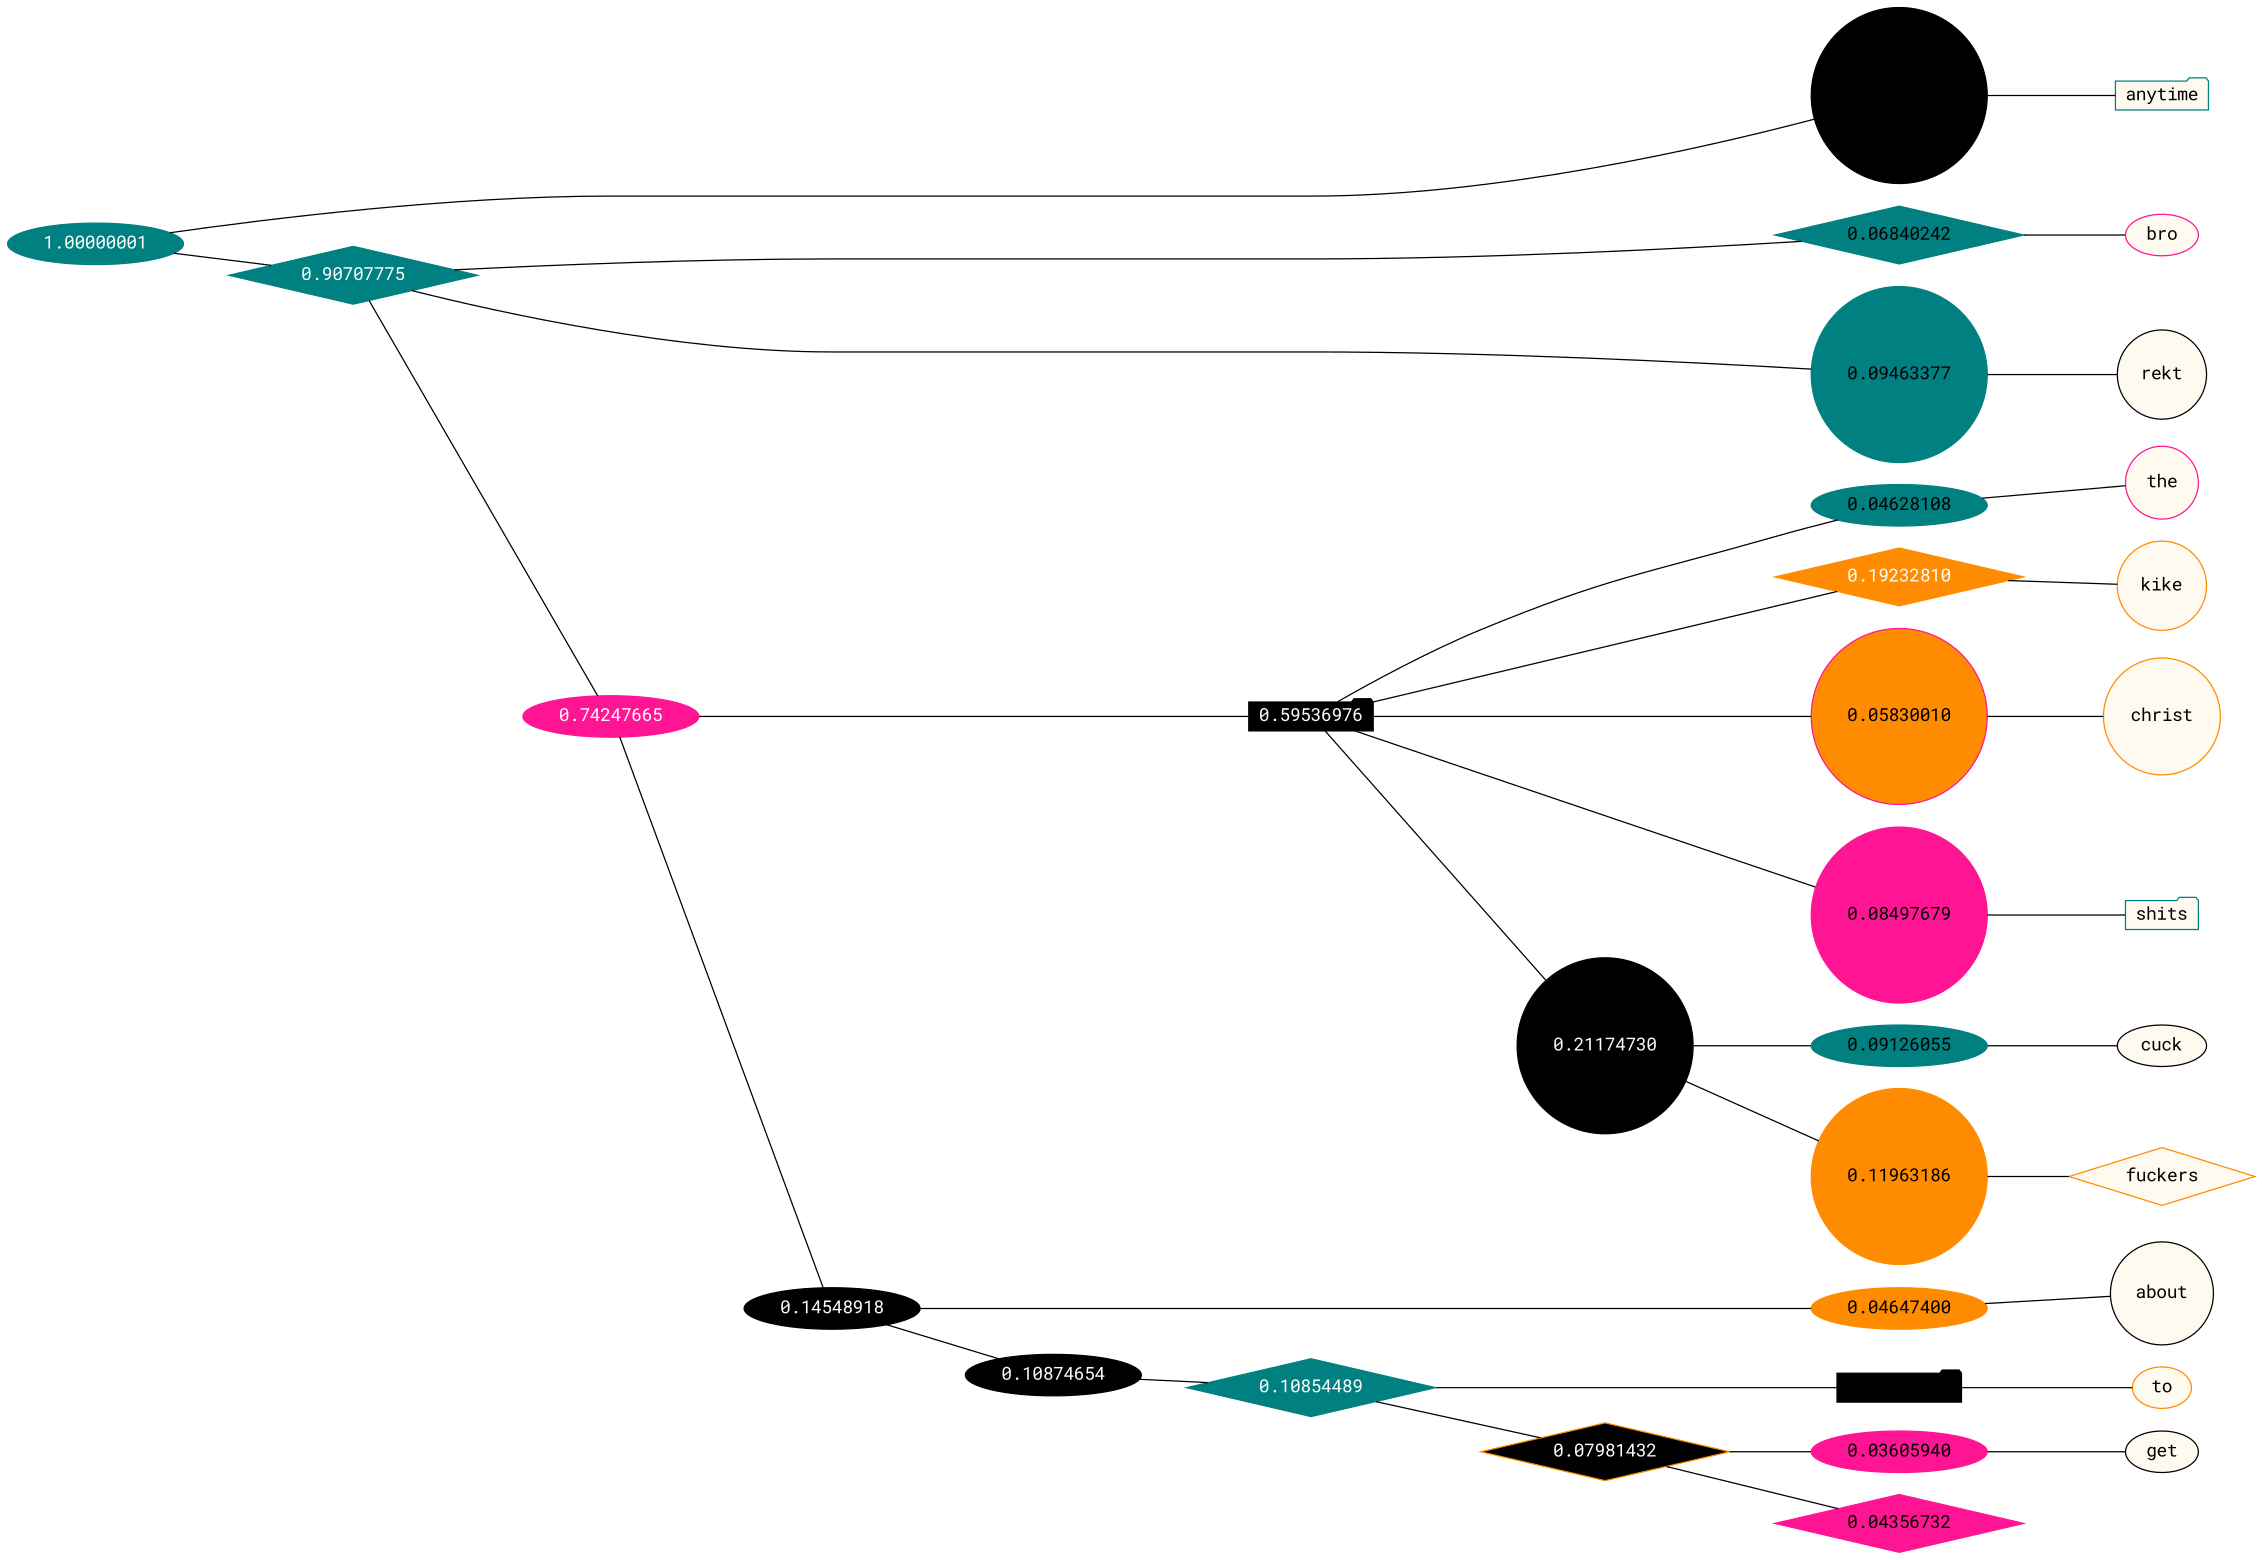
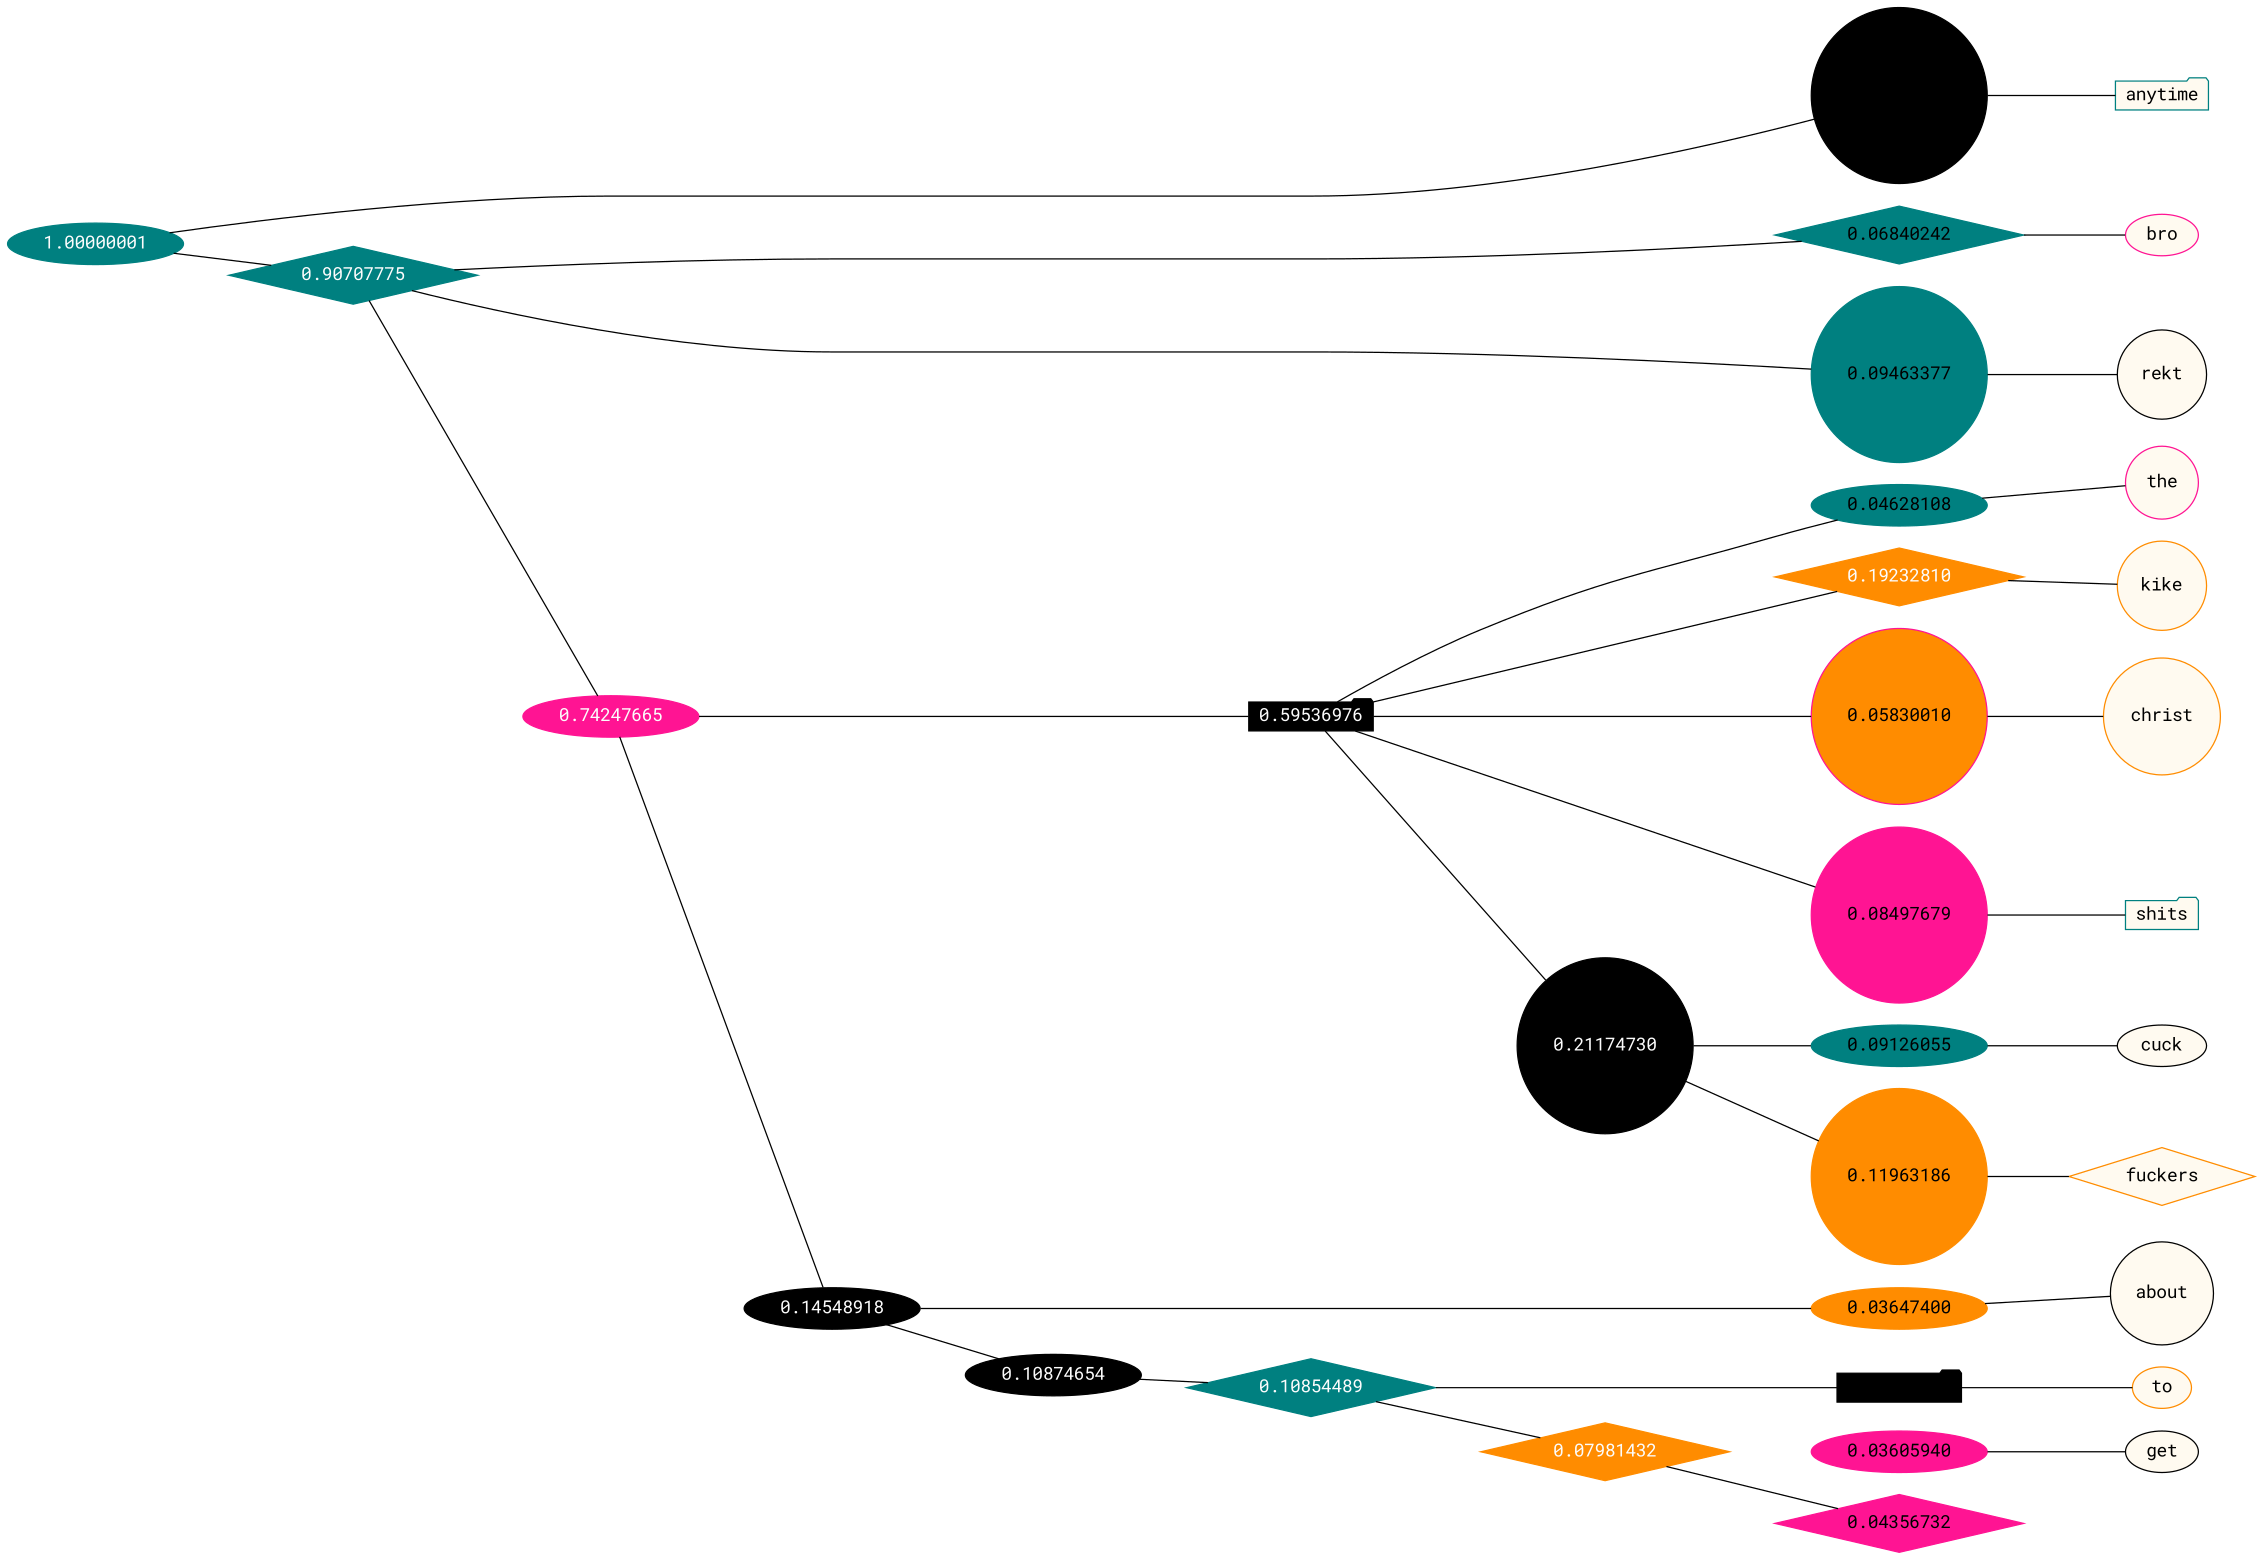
node "0.04647400": label "0.04647400" -> "0.03647400"
node "0.07981432": fillcolor black -> darkorange
edge "0.07981432" -- "0.03605940": removed
